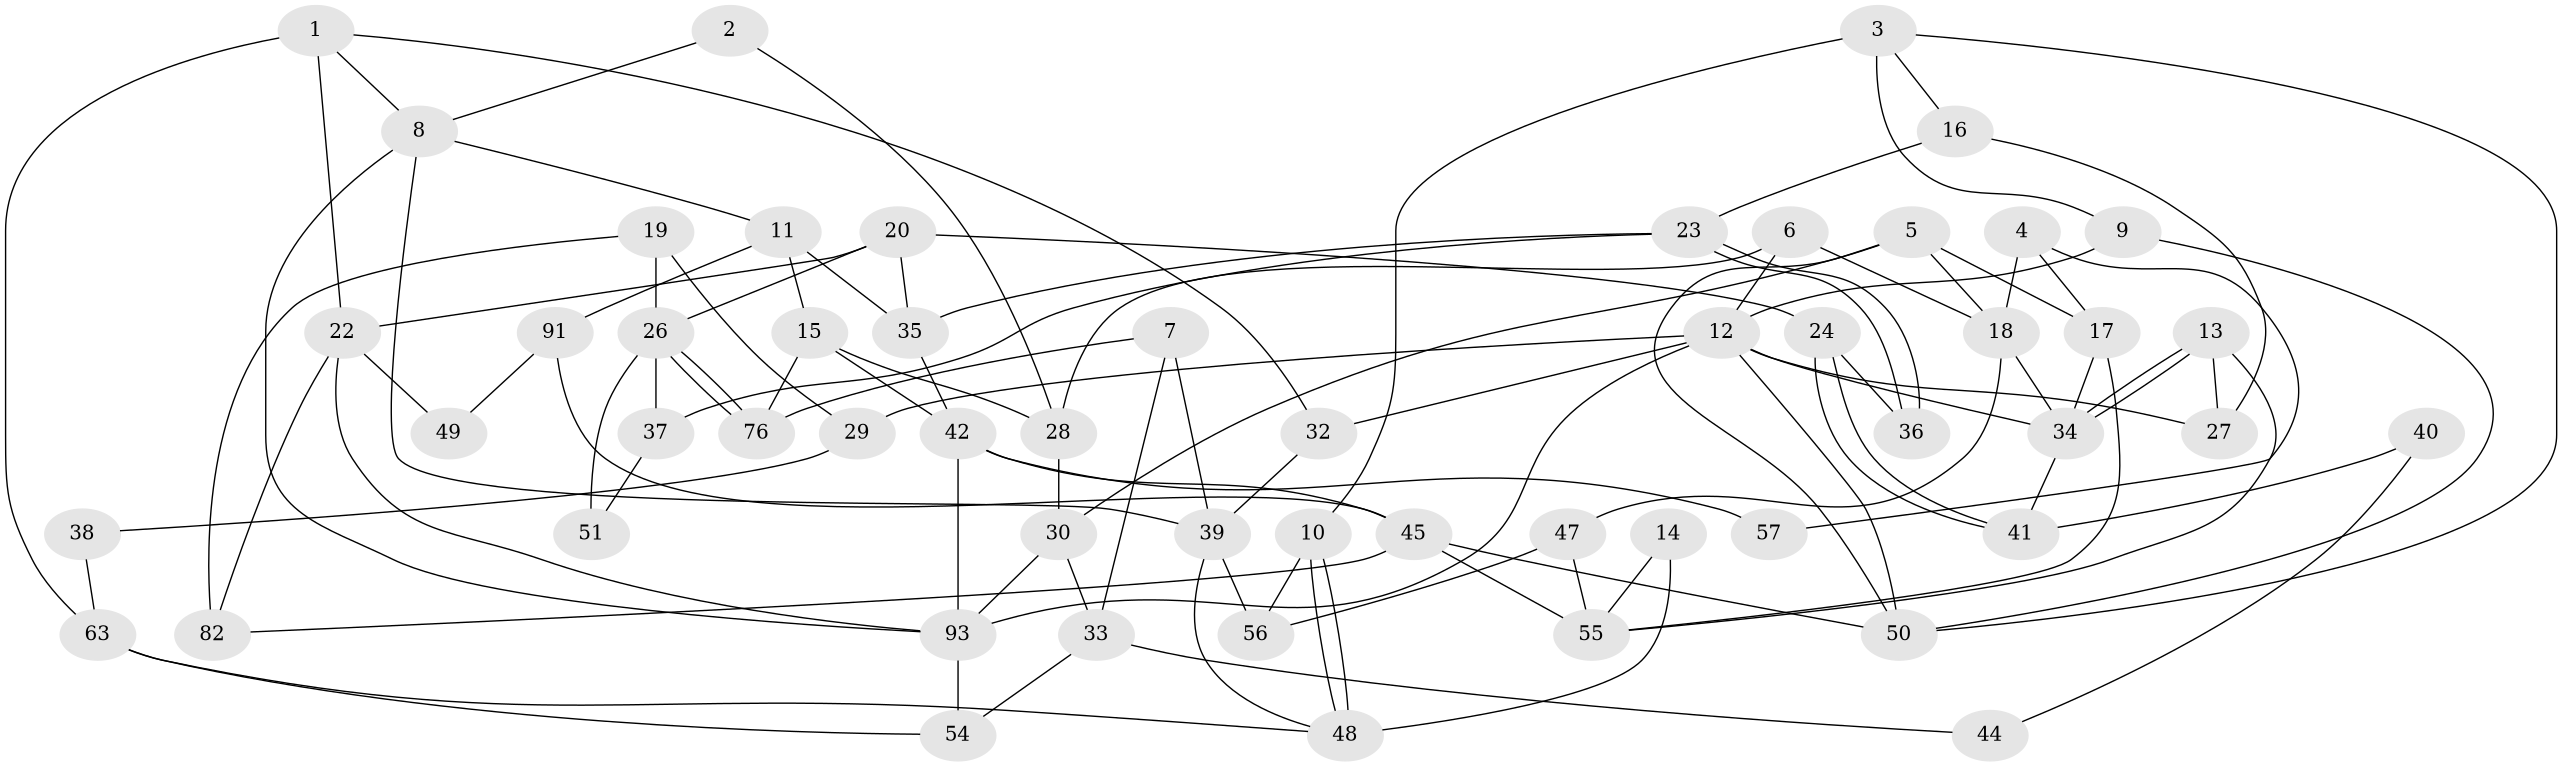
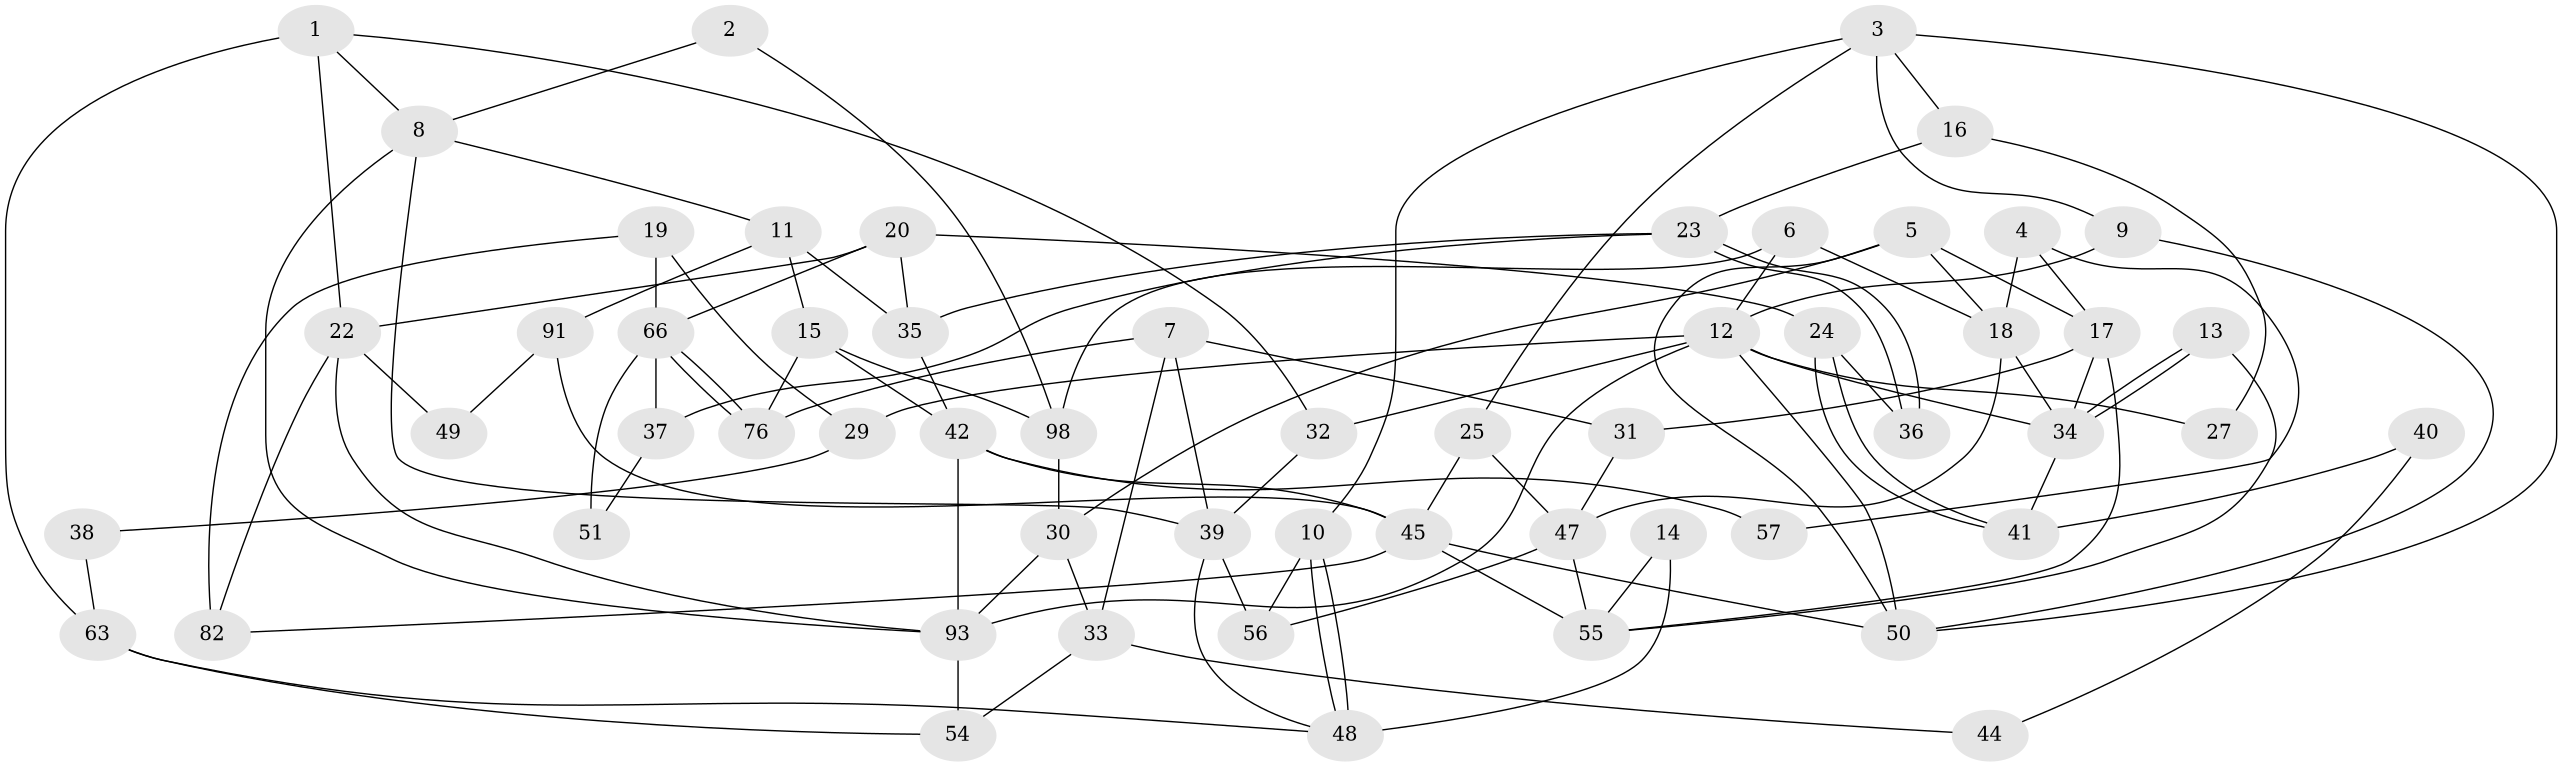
node "26": label "26" -> "66"
edge "13" -- "27": removed
node "28": label "28" -> "98"
node "25": added
node "31": added
